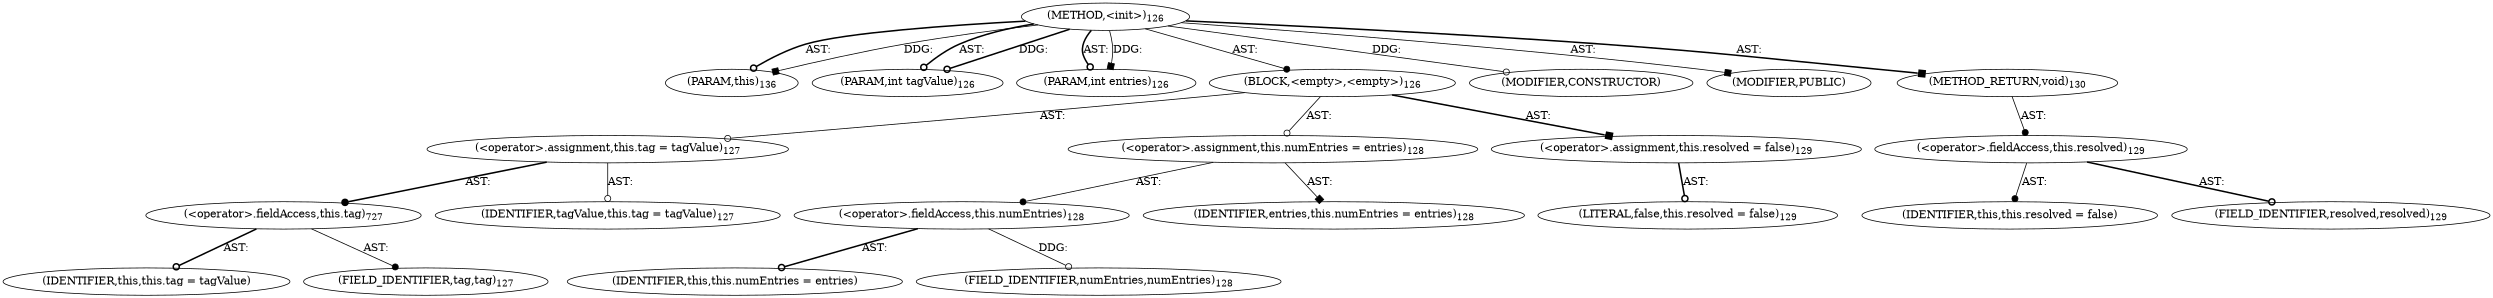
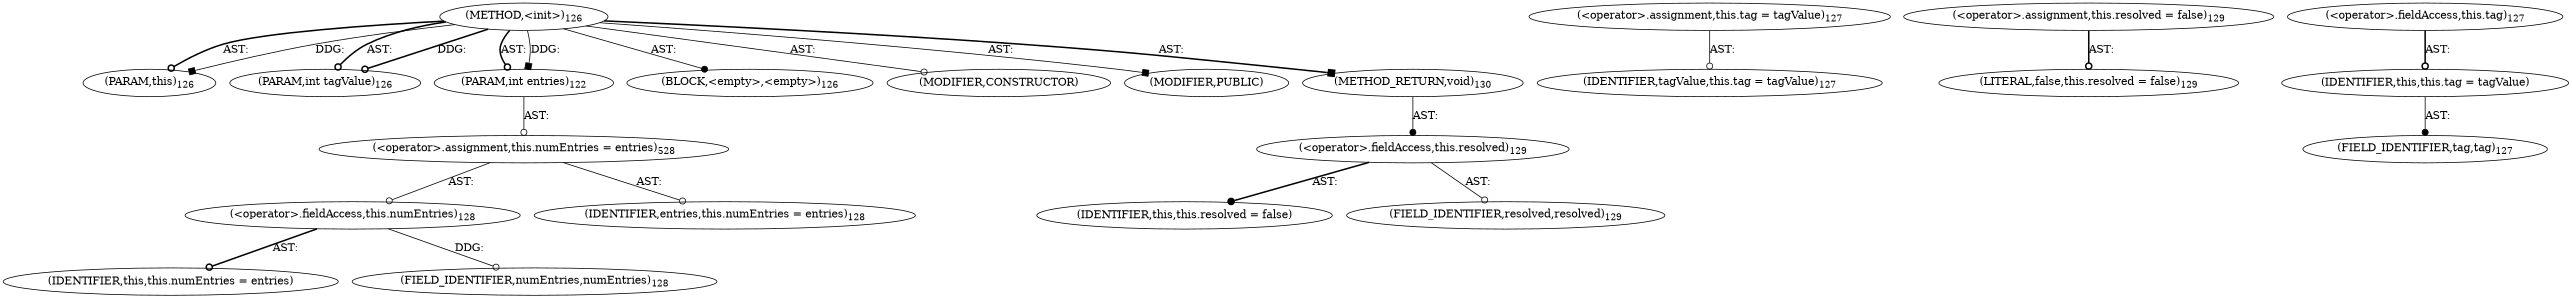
edge "(METHOD,<init>)" -> "(MODIFIER,CONSTRUCTOR)": label "DDG: " -> "AST: "
node "(PARAM,this)": text "136" -> "126"
node "(PARAM,int entries)": text "126" -> "122"
edge "(BLOCK,<empty>,<empty>)" -> "(<operator>.assignment,this.numEntries = entries)": now "(PARAM,int entries)" -> "(<operator>.assignment,this.numEntries = entries)"
edge "(BLOCK,<empty>,<empty>)" -> "(<operator>.assignment,this.resolved = false)": removed, label "AST:"
edge "(BLOCK,<empty>,<empty>)" -> "(<operator>.assignment,this.tag = tagValue)": removed, label "AST:"
node "(<operator>.assignment,this.numEntries = entries)": text "128" -> "528"
edge "(<operator>.fieldAccess,this.resolved)" -> "(IDENTIFIER,this,this.resolved = false)": style solid -> bold
edge "(<operator>.assignment,this.numEntries = entries)" -> "(IDENTIFIER,entries,this.numEntries = entries)": arrowhead box -> odot
edge "(<operator>.assignment,this.tag = tagValue)" -> "(<operator>.fieldAccess,this.tag)": removed, label "AST:"
edge "(<operator>.assignment,this.numEntries = entries)" -> "(<operator>.fieldAccess,this.numEntries)": arrowhead dot -> odot
edge "(<operator>.fieldAccess,this.resolved)" -> "(FIELD_IDENTIFIER,resolved,resolved)": style bold -> solid
node "(<operator>.fieldAccess,this.tag)": text "727" -> "127"
edge "(<operator>.fieldAccess,this.tag)" -> "(FIELD_IDENTIFIER,tag,tag)": now "(IDENTIFIER,this,this.tag = tagValue)" -> "(FIELD_IDENTIFIER,tag,tag)"
